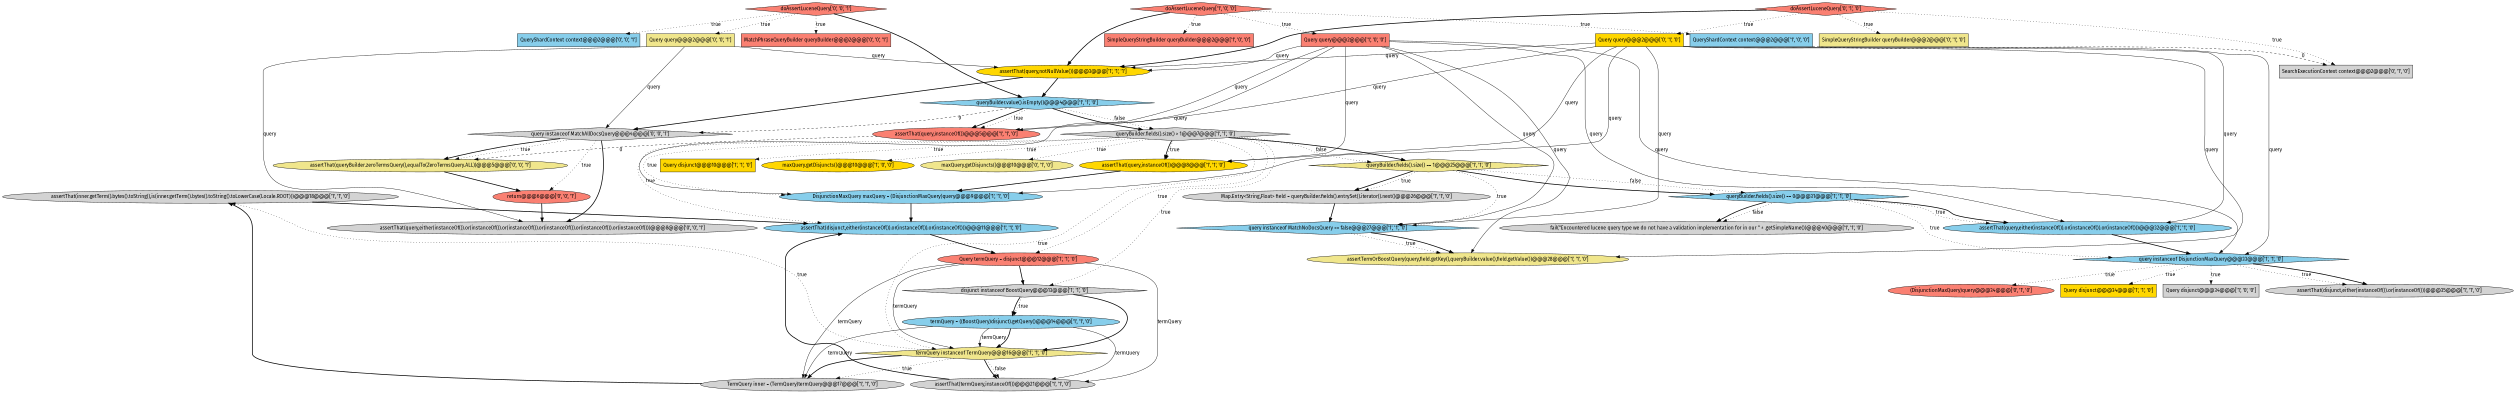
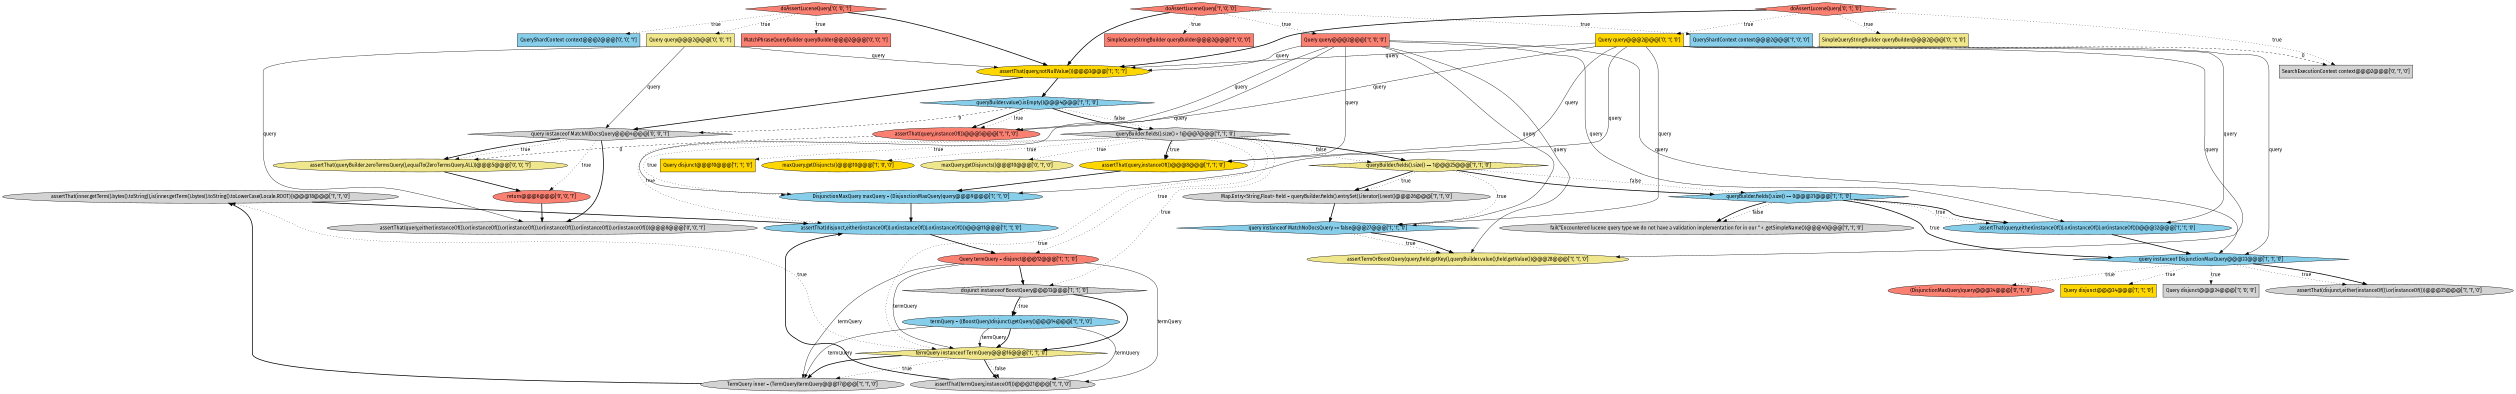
edge "doAssertLuceneQuery['0', '0', '1']" -> "queryBuilder.value().isEmpty()@@@4@@@['1', '1', '0']": now "doAssertLuceneQuery['0', '0', '1']" -> "assertThat(query,notNullValue())@@@3@@@['1', '1', '1']"
edge "queryBuilder.fields().size() == 0@@@31@@@['1', '1', '0']" -> "query instanceof DisjunctionMaxQuery@@@33@@@['1', '1', '0']": style dotted -> bold
